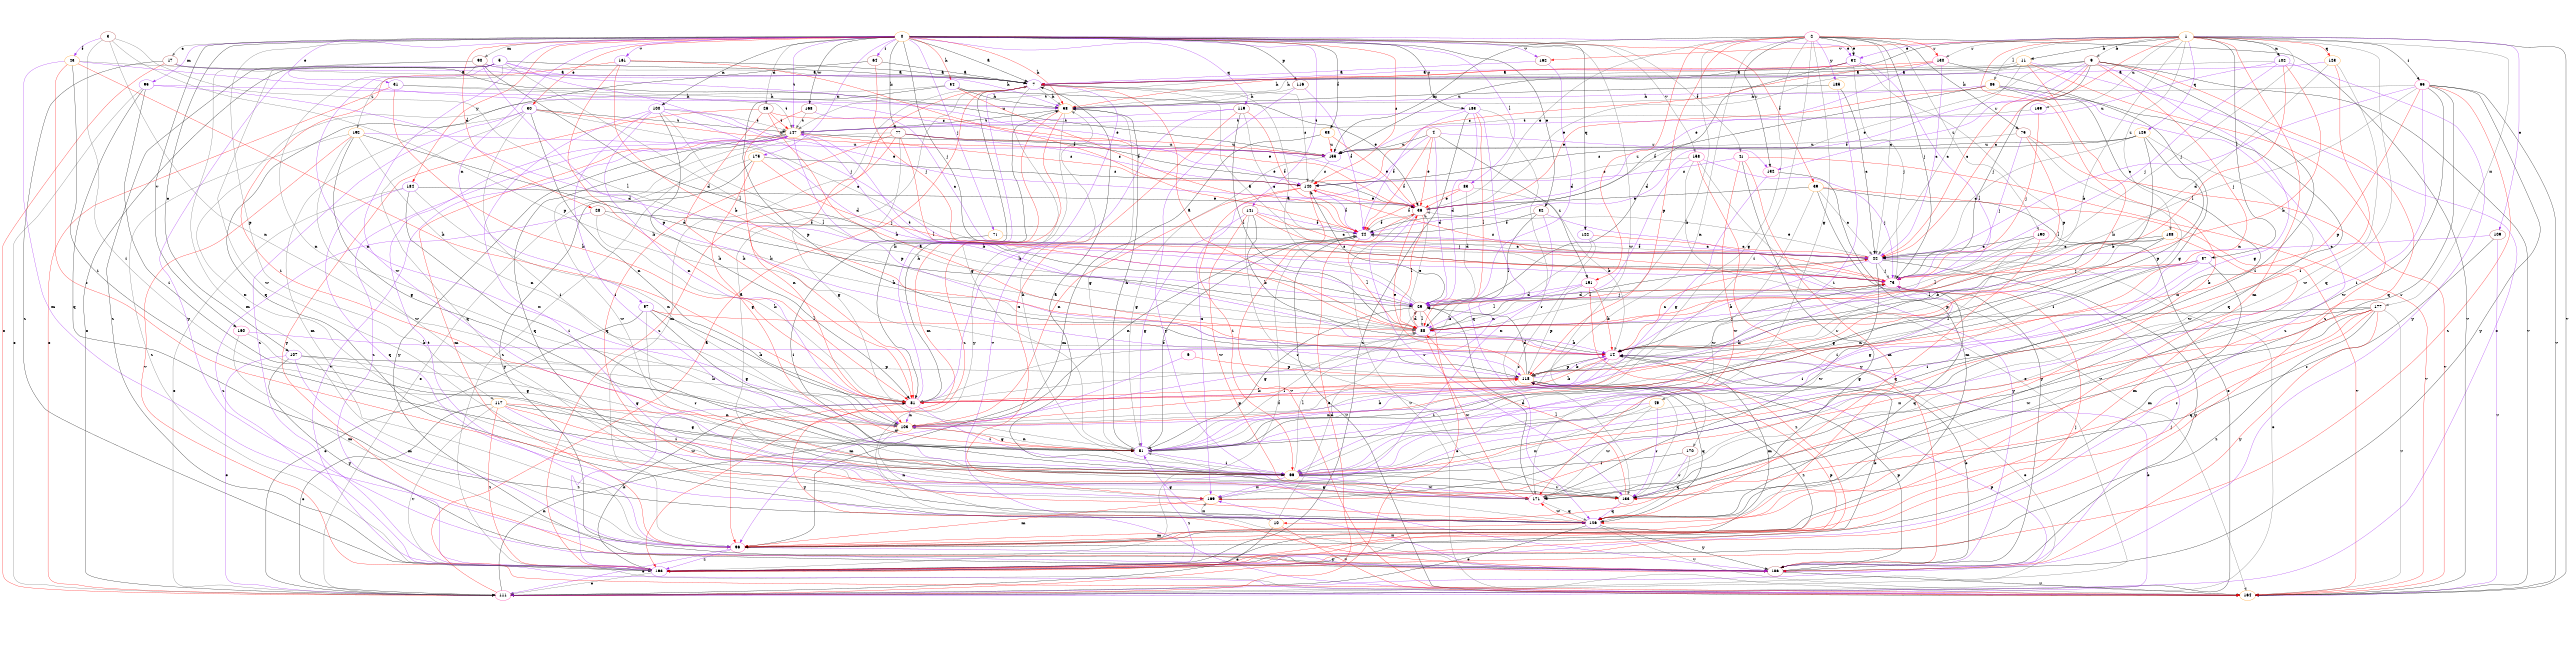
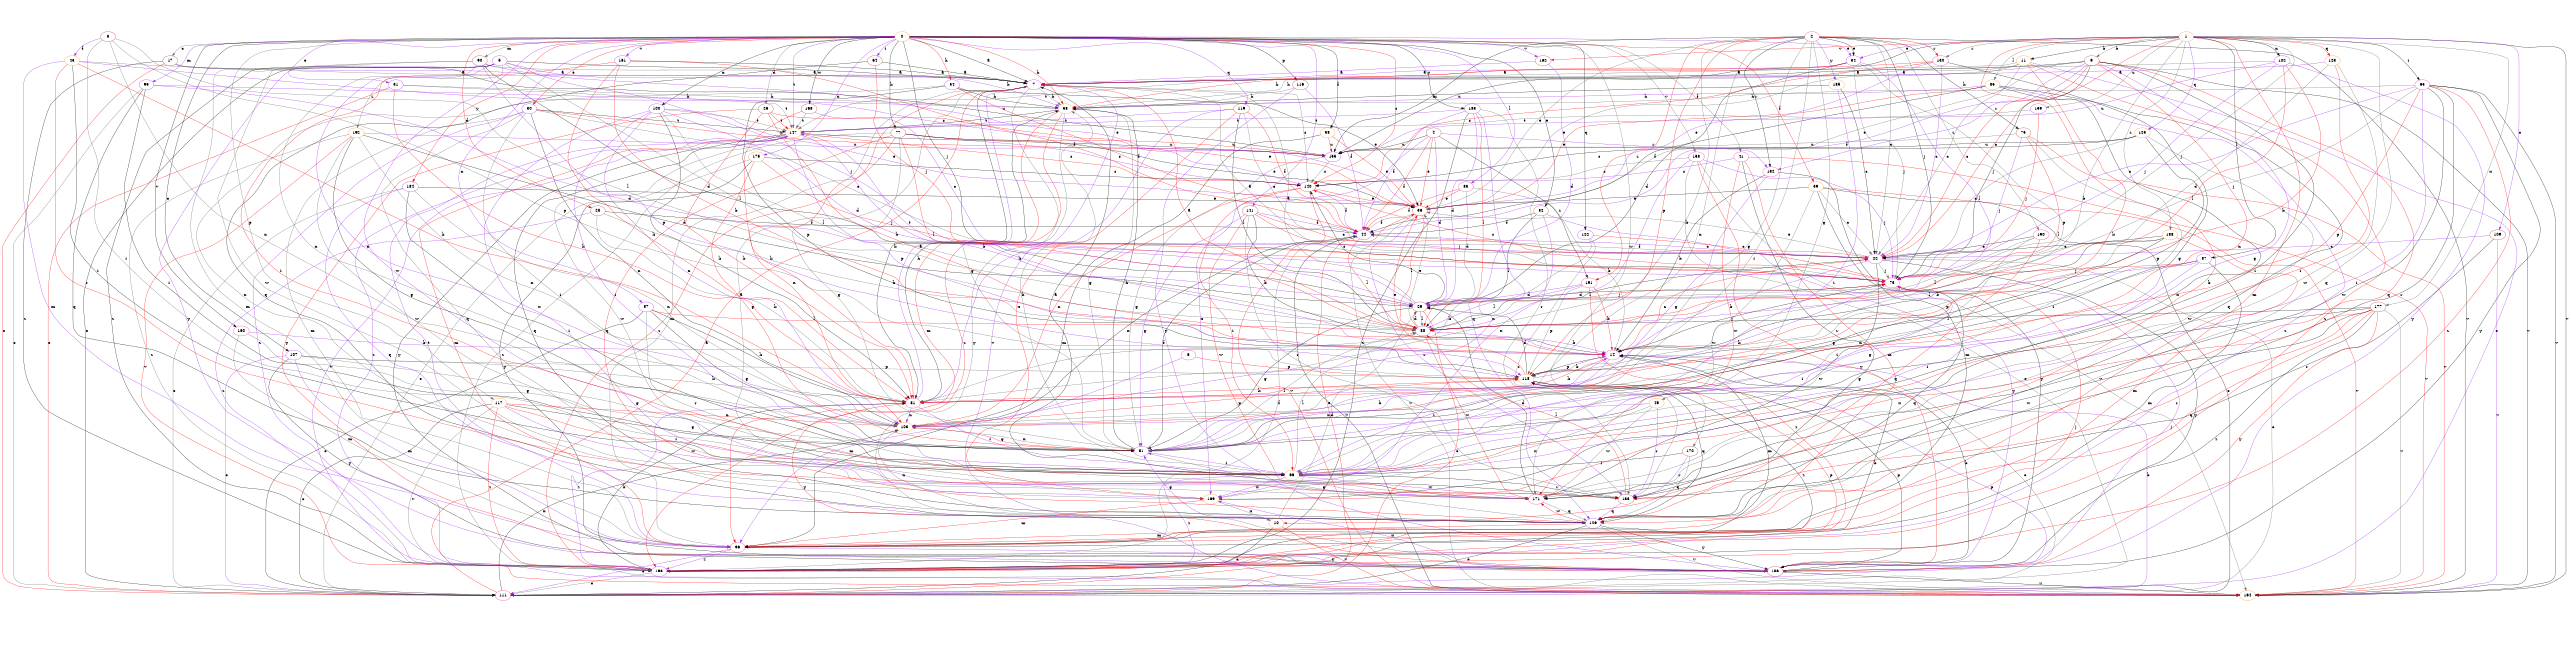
node "71": removed
edge "125" -> "14": now "132" -> "14"
edge "10" -> "169": reversed
